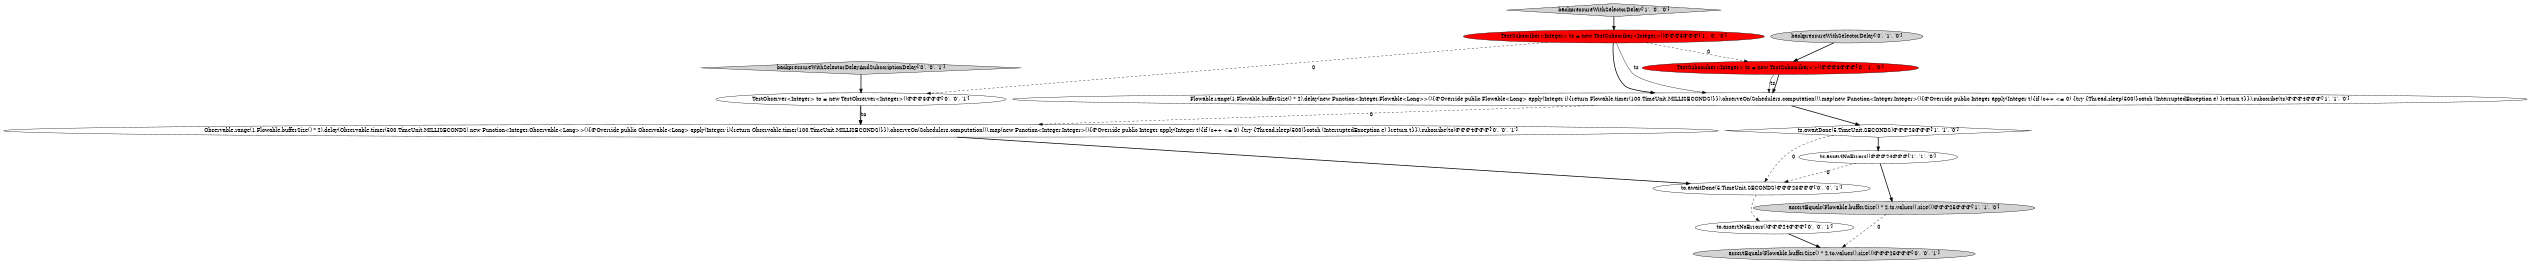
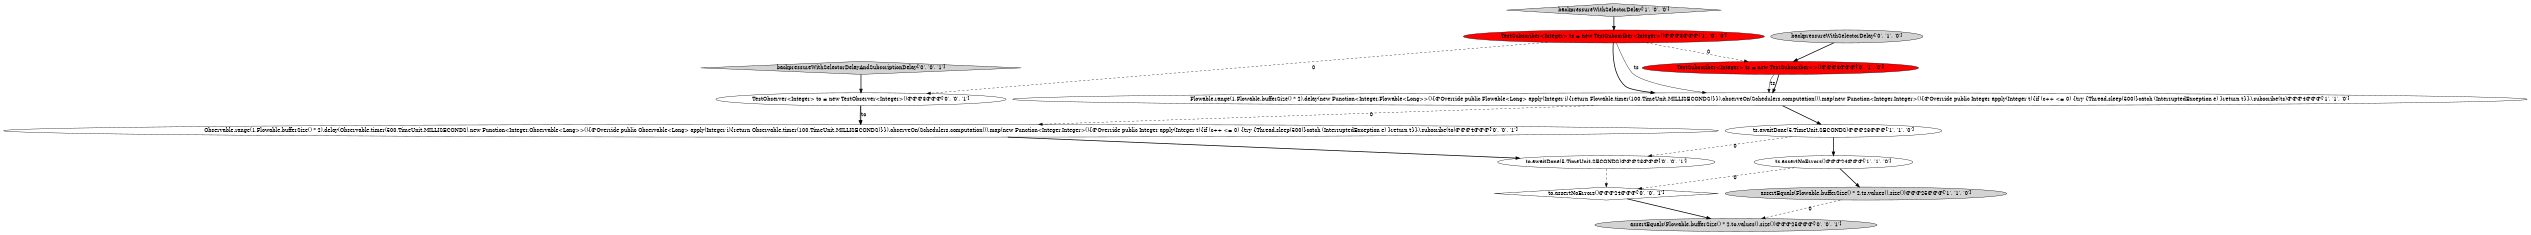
node "ts.awaitDone(5,TimeUnit.SECONDS)@@@23@@@['1', '1', '0']": shape diamond -> ellipse
edge "ts.assertNoErrors()@@@24@@@['1', '1', '0']" -> "to.awaitDone(5,TimeUnit.SECONDS)@@@23@@@['0', '0', '1']": now "ts.assertNoErrors()@@@24@@@['1', '1', '0']" -> "to.assertNoErrors()@@@24@@@['0', '0', '1']"
node "to.assertNoErrors()@@@24@@@['0', '0', '1']": shape ellipse -> diamond
